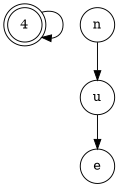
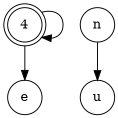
edge "u" -> "e": now "4" -> "e"
